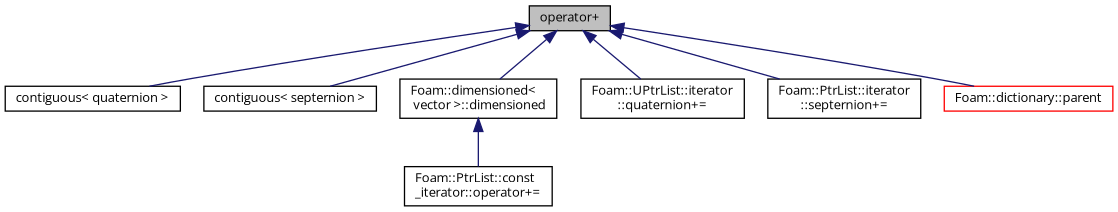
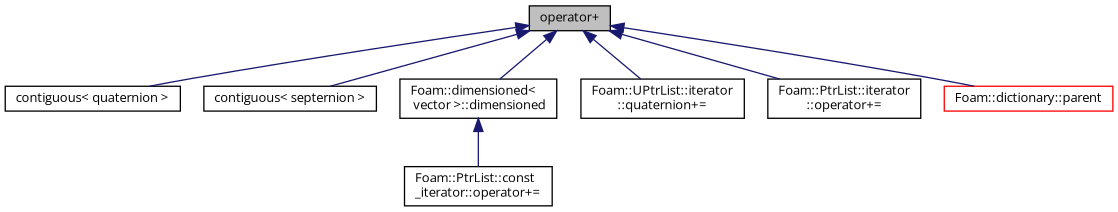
node "Foam::PtrList::iterator ::septernion+=": label "Foam::PtrList::iterator ::septernion+=" -> "Foam::PtrList::iterator ::operator+="
